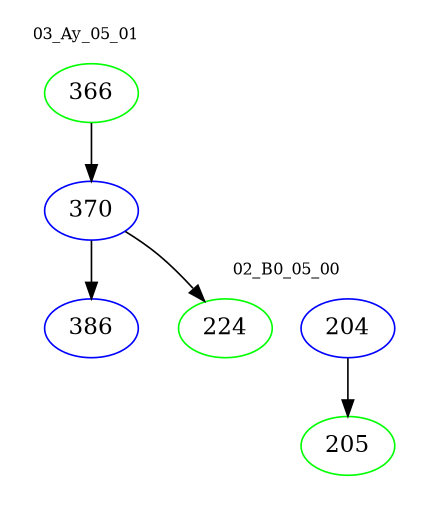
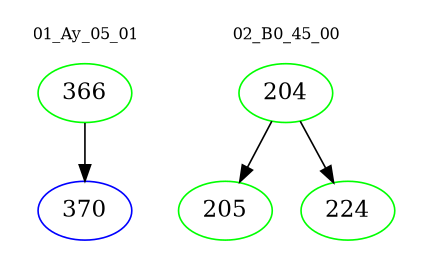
cluster "03_Ay_05_01": label "03_Ay_05_01" -> "01_Ay_05_01"
cluster "02_B0_05_00": label "02_B0_05_00" -> "02_B0_45_00"
edge "370" -> "224": now "204" -> "224"
node "386": removed
node "204": color blue -> green
